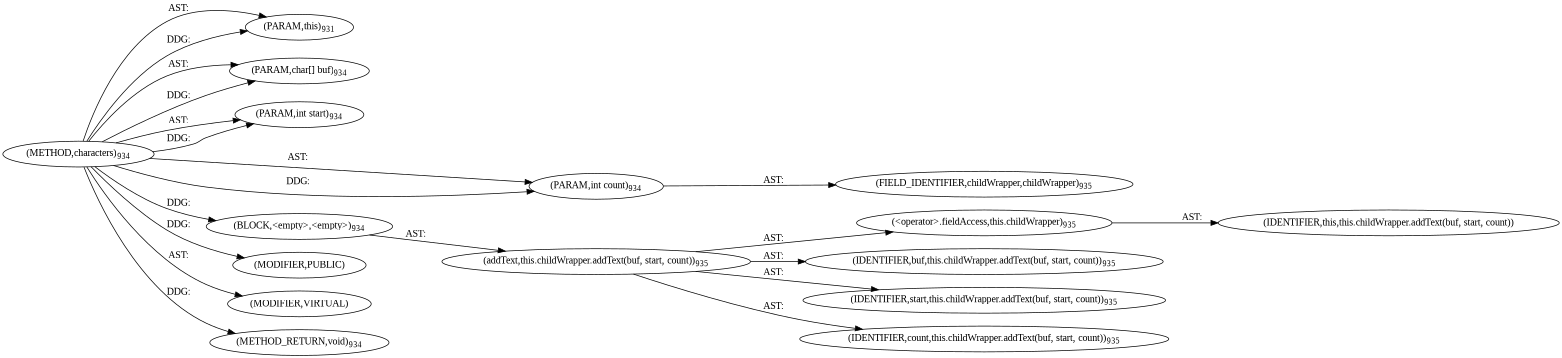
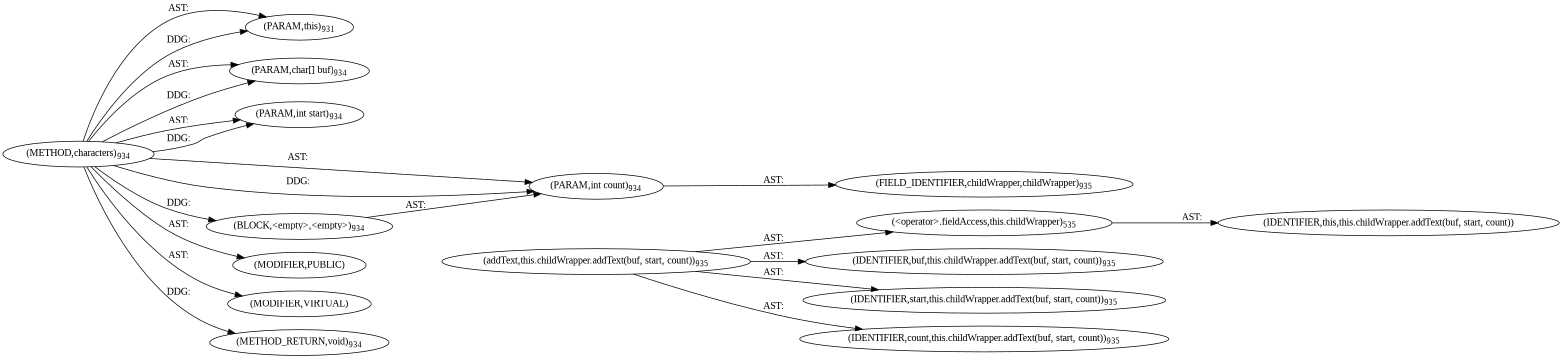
node "(<operator>.fieldAccess,this.childWrapper)": text "935" -> "535"
edge "(METHOD,characters)" -> "(MODIFIER,PUBLIC)": label "DDG: " -> "AST: "
edge "(BLOCK,<empty>,<empty>)" -> "(addText,this.childWrapper.addText(buf, start, count))": now "(BLOCK,<empty>,<empty>)" -> "(PARAM,int count)"
